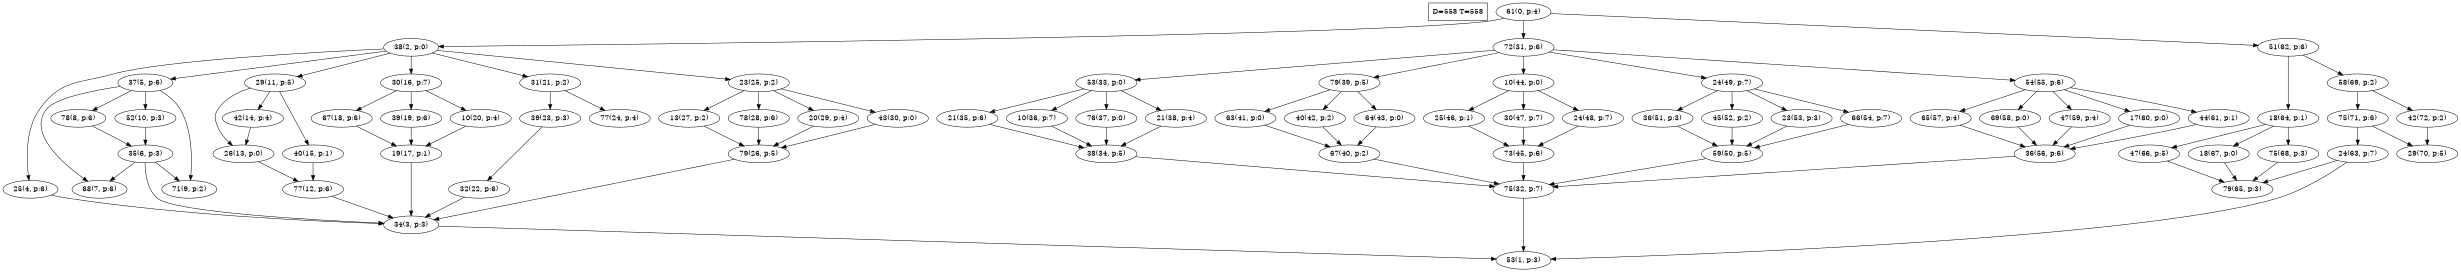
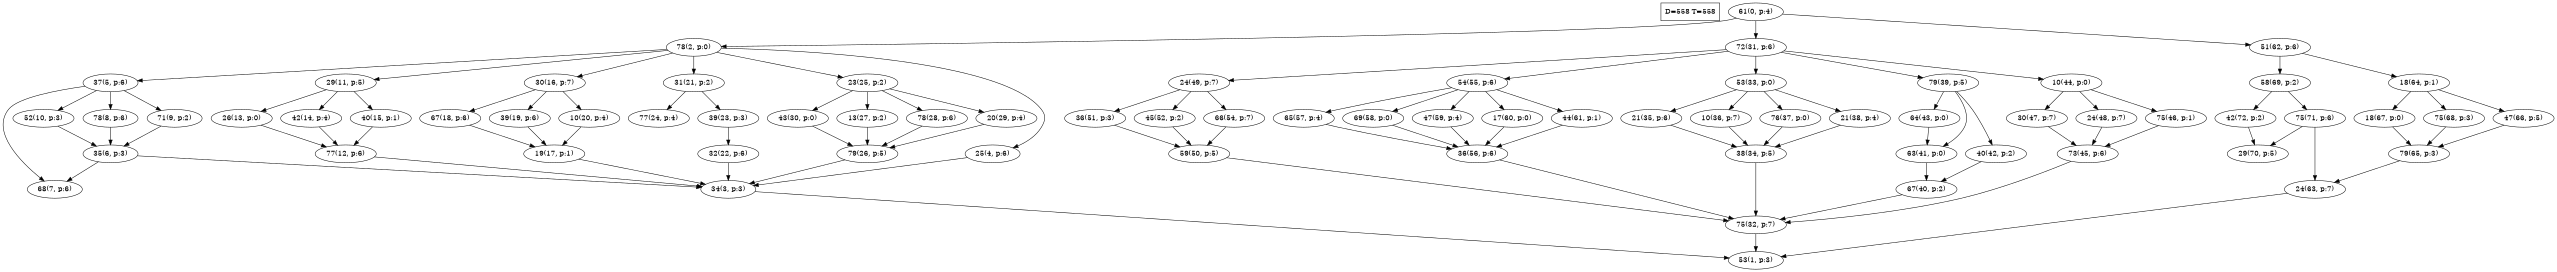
node "38(2, p:0)": label "38(2, p:0)" -> "78(2, p:0)"
node "25(46, p:1)": label "25(46, p:1)" -> "75(46, p:1)"
node "23(53, p:3)": removed
edge "42(14, p:4)" -> "26(13, p:0)": now "42(14, p:4)" -> "77(12, p:6)"
edge "64(43, p:0)" -> "67(40, p:2)": now "64(43, p:0)" -> "63(41, p:0)"
edge "35(6, p:3)" -> "71(9, p:2)": reversed
edge "24(63, p:7)" -> "79(65, p:3)": reversed
